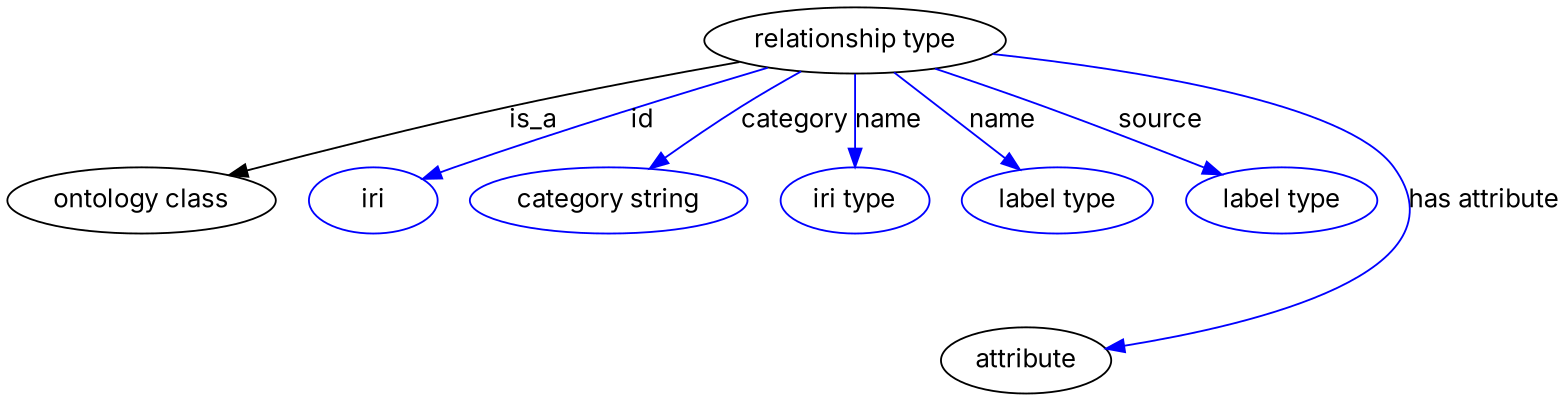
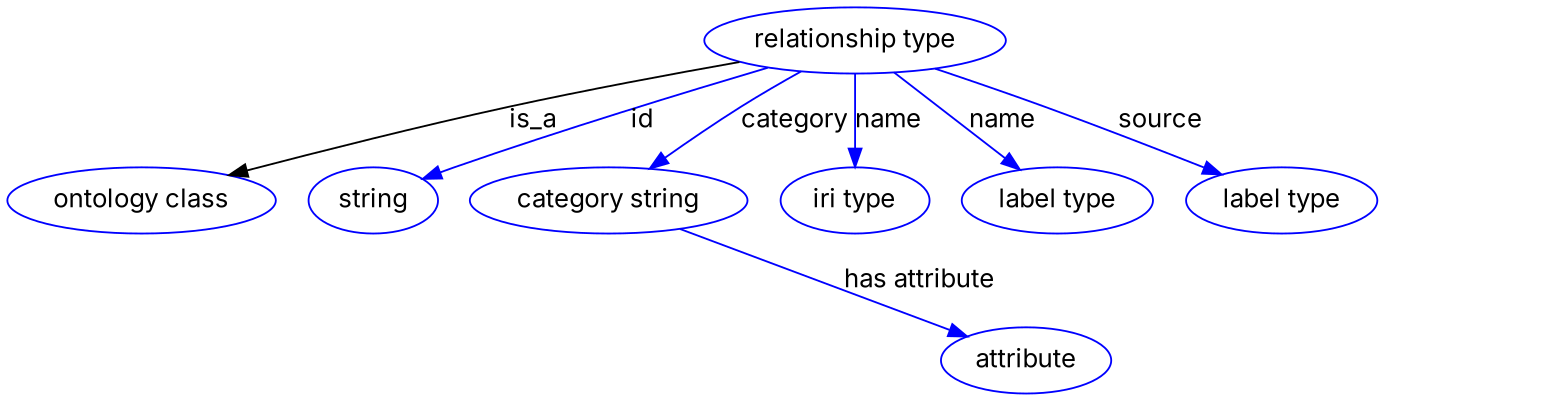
node "relationship type": color black -> blue
edge "relationship type" -> "attribute": now "category string" -> "attribute"
node "ontology class": color black -> blue
node "iri": label "iri" -> "string"
node "attribute": color black -> blue
